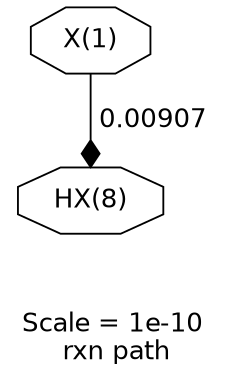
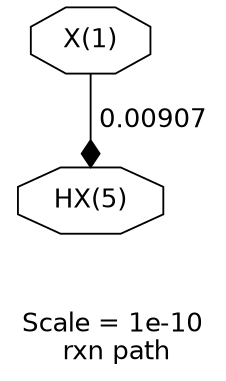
node "HX(8)": label "HX(8)" -> "HX(5)"
